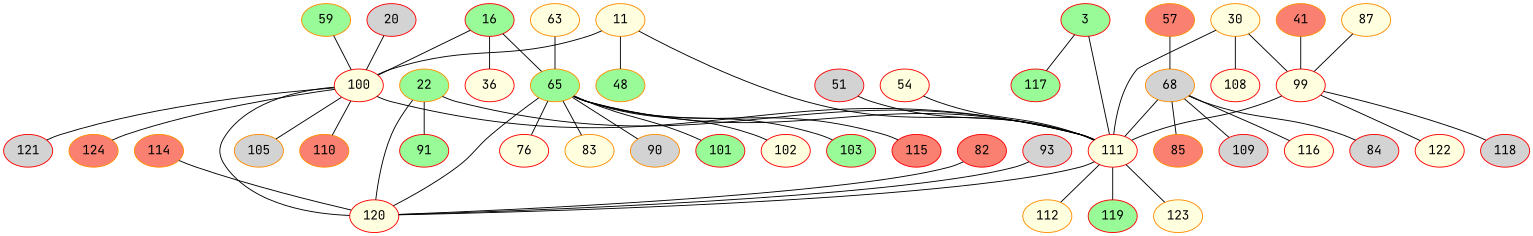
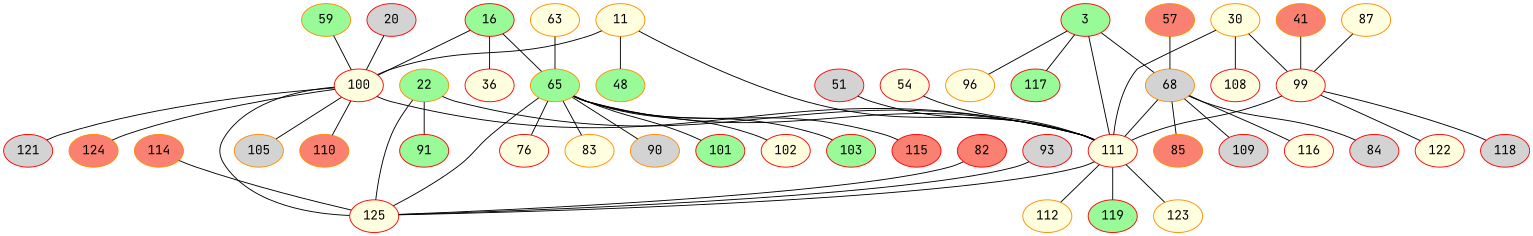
edge "3" -- "68": added
node "96": added
node "120": label "120" -> "125"
